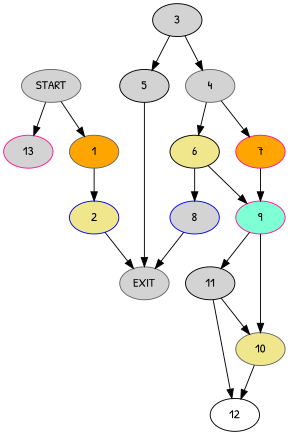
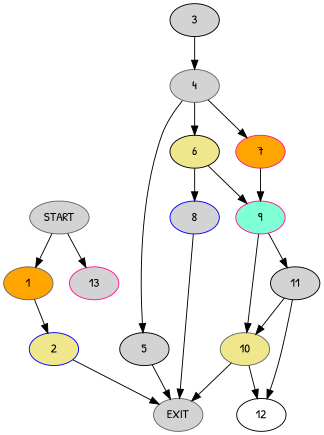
edge "3" -> "5": now "4" -> "5"
edge "10" -> "EXIT": added
